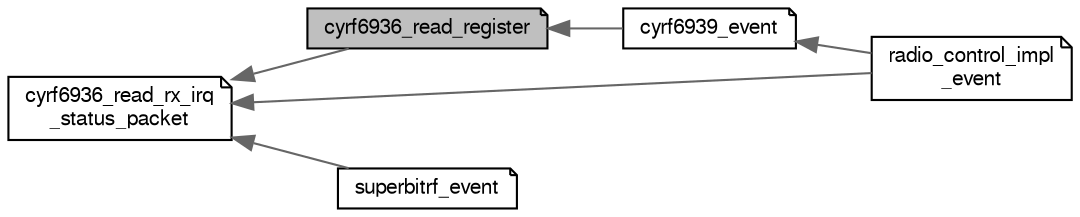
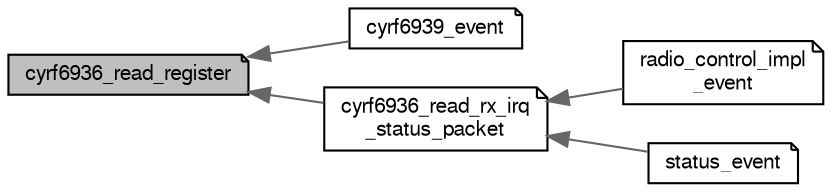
edge "radio_control_impl _event" -> "cyrf6939_event": removed
edge "cyrf6936_read_register" -> "cyrf6936_read_rx_irq _status_packet": reversed
node "superbitrf_event": label "superbitrf_event" -> "status_event"
